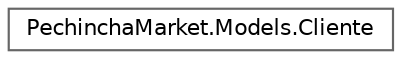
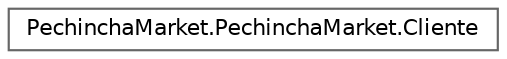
node "PechinchaMarket.Models.Cliente": label "PechinchaMarket.Models.Cliente" -> "PechinchaMarket.PechinchaMarket.Cliente"
